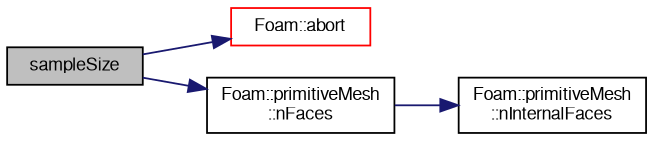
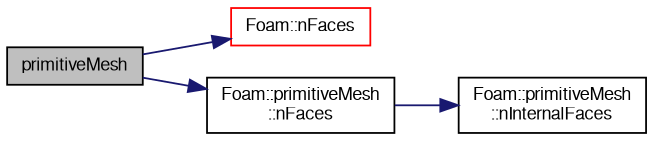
node "Foam::abort": label "Foam::abort" -> "Foam::nFaces"
node "sampleSize": label "sampleSize" -> "primitiveMesh"
